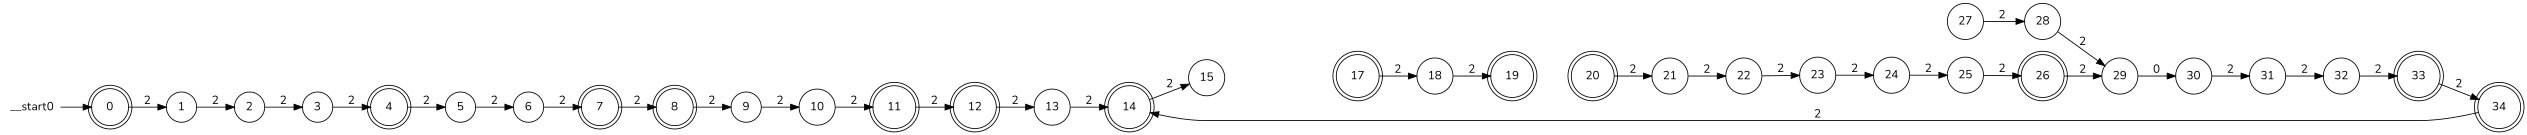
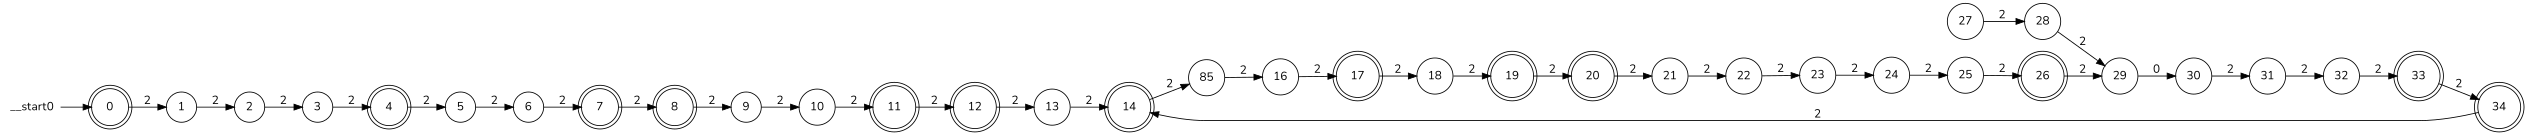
edge "19" -> "20": added, label "2"
node "16": added
node "15": label "15" -> "85"
